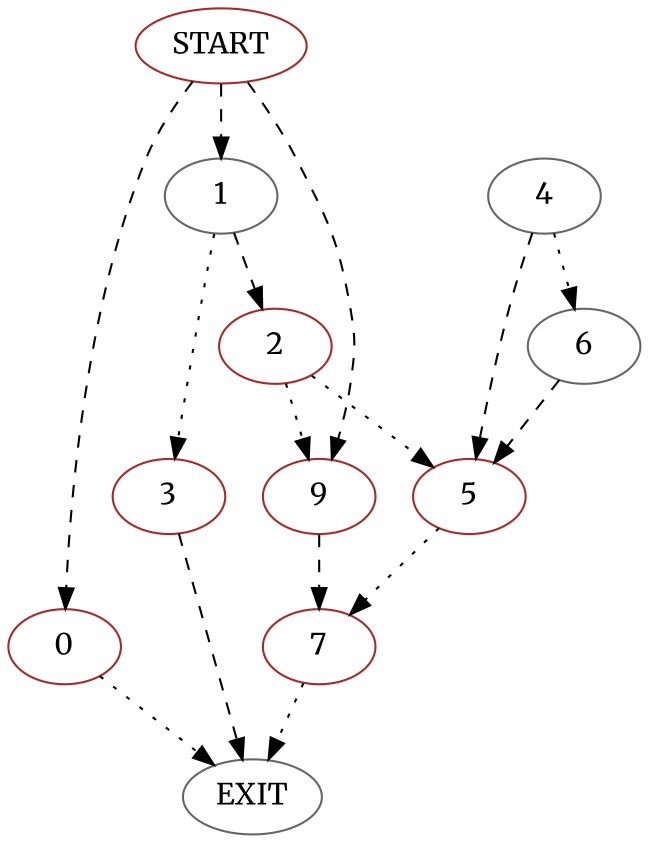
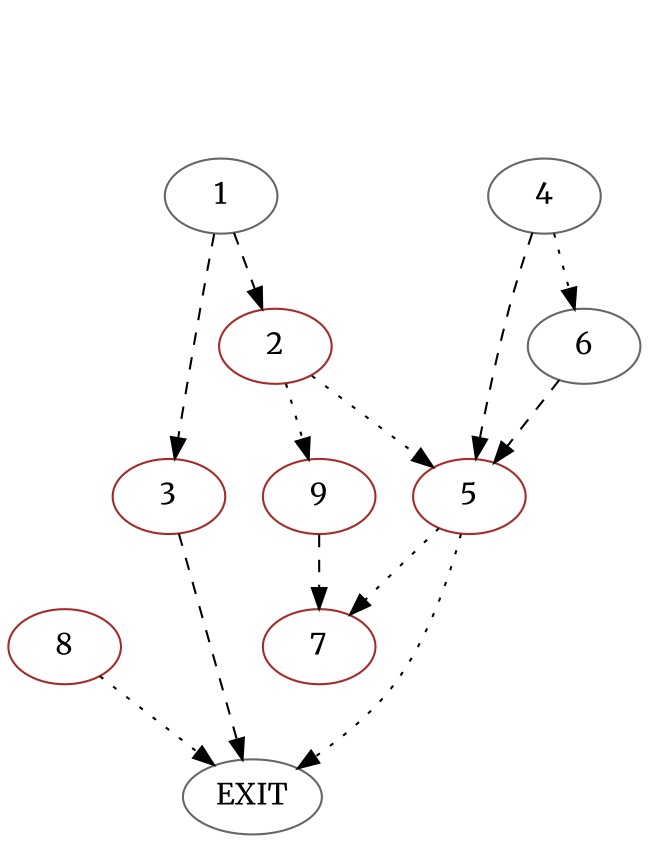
node "START": removed
edge "1" -> "3": style dotted -> dashed
node "0": label "0" -> "8"
edge "7" -> "EXIT": now "5" -> "EXIT"
